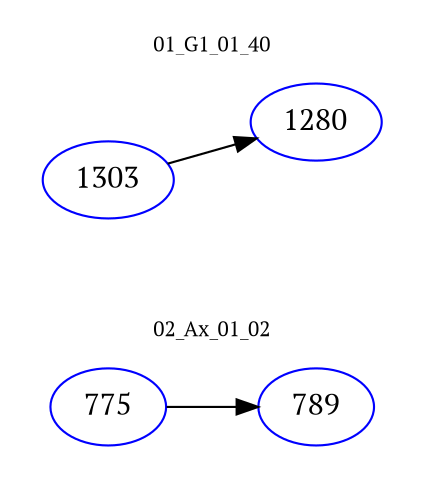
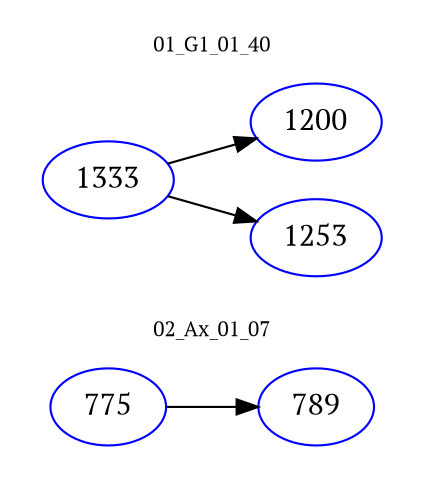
node "1280": label "1280" -> "1200"
node "1303": label "1303" -> "1333"
node "1253": added
cluster "02_Ax_01_02": label "02_Ax_01_02" -> "02_Ax_01_07"
